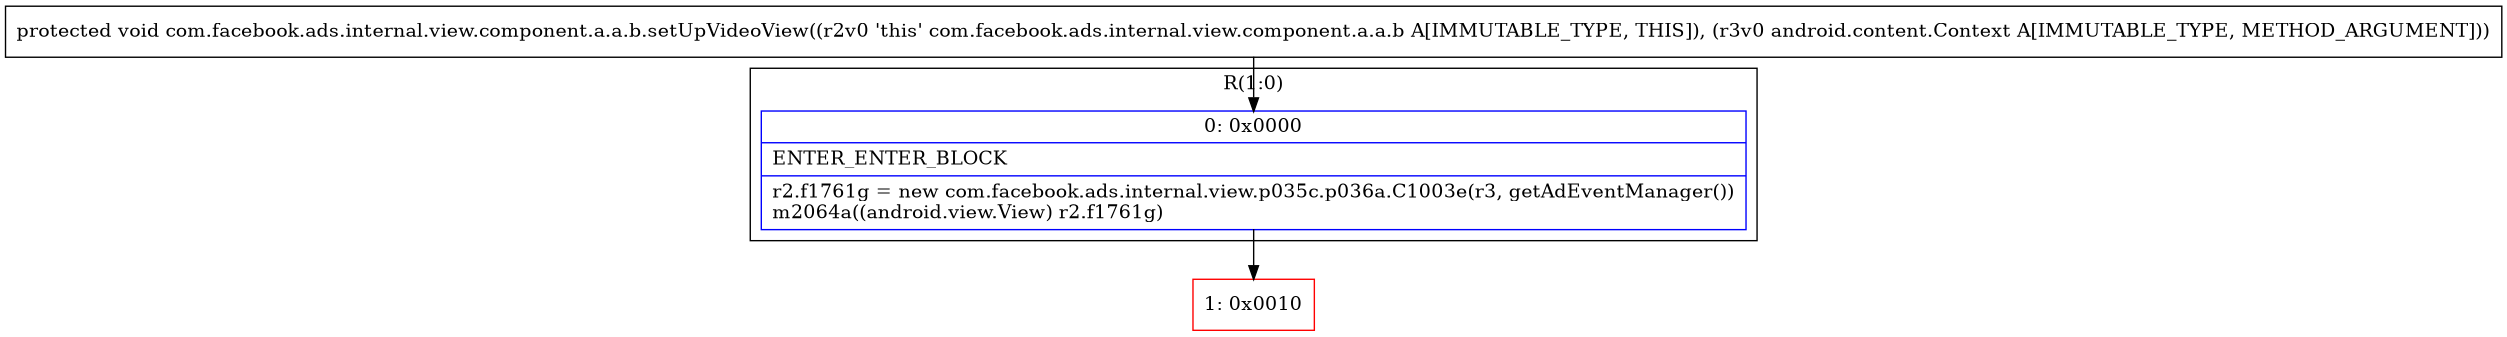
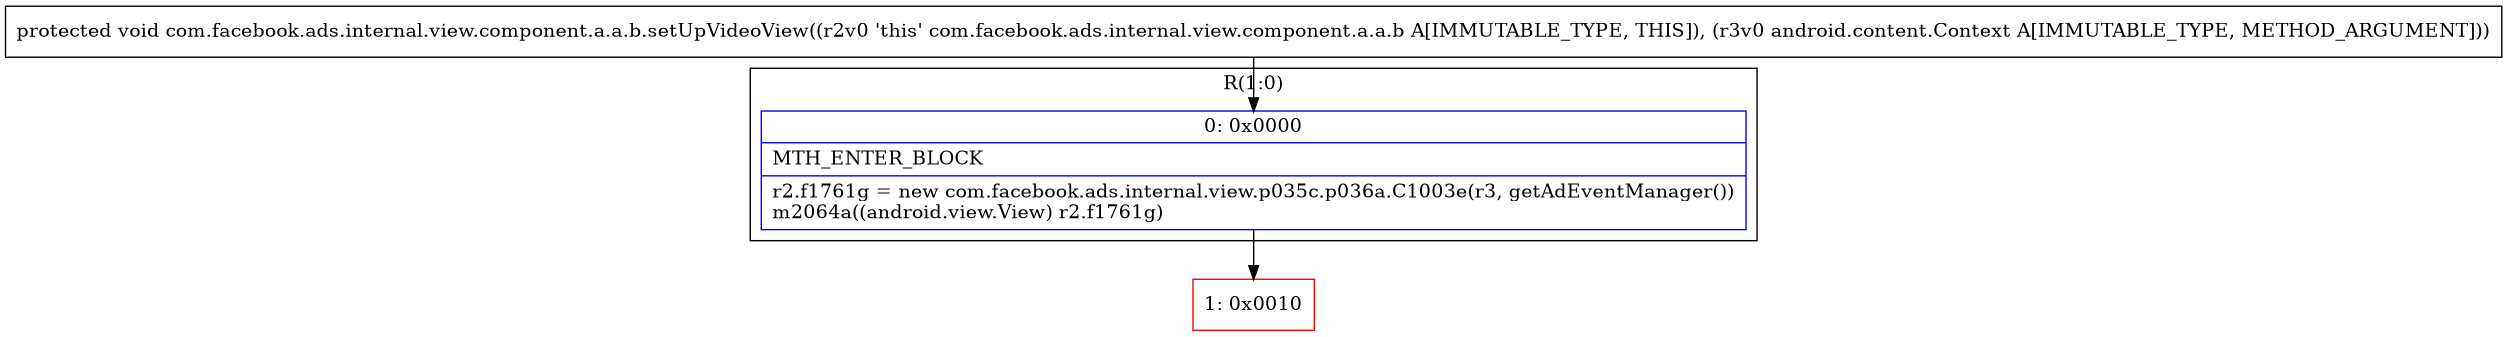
node "0: 0x0000": text "ENTER_ENTER_BLOCK" -> "MTH_ENTER_BLOCK"
